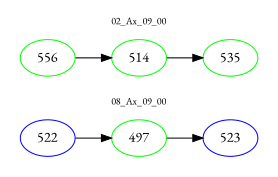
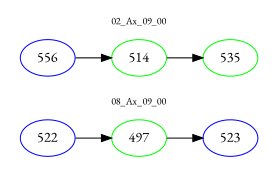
node "556": color green -> blue
